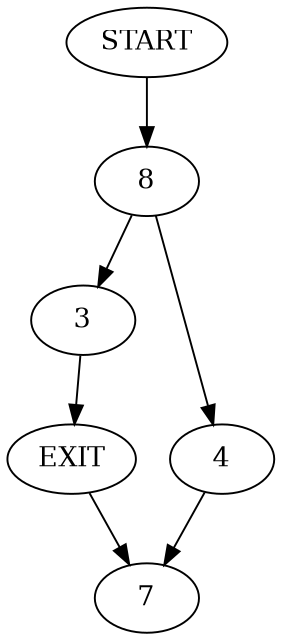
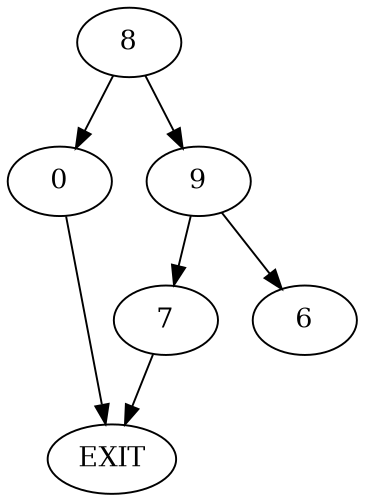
node "START": removed
node "3": label "3" -> "0"
node "6": added
node "4": label "4" -> "9"
edge "EXIT" -> "7": reversed
